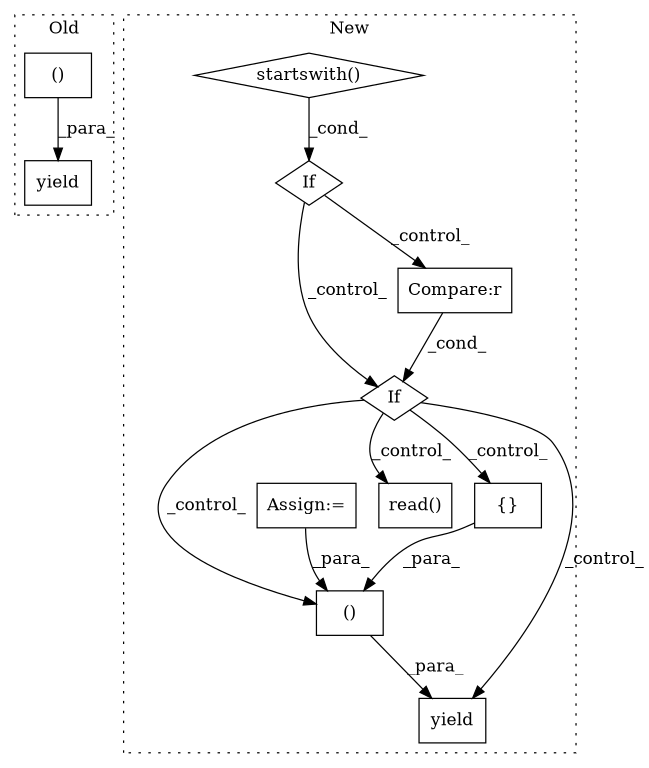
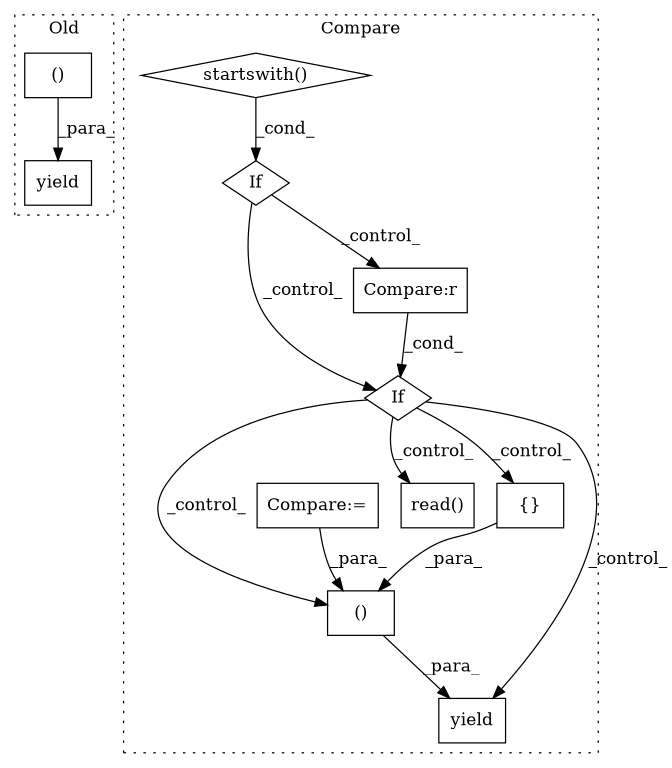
cluster "New": label "New" -> "Compare"
node "Assign:=": label "Assign:=" -> "Compare:="
